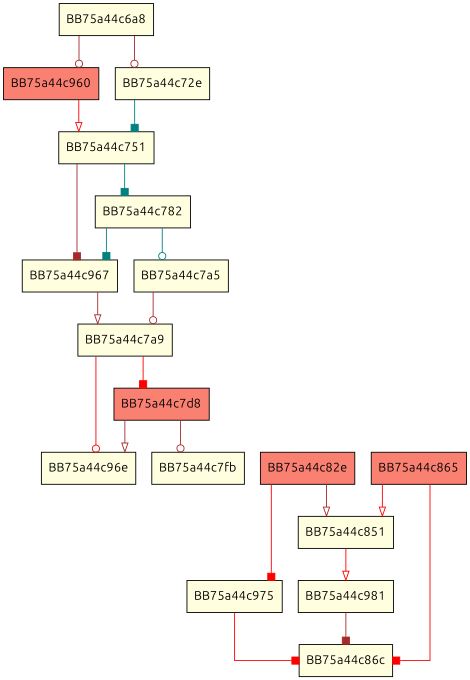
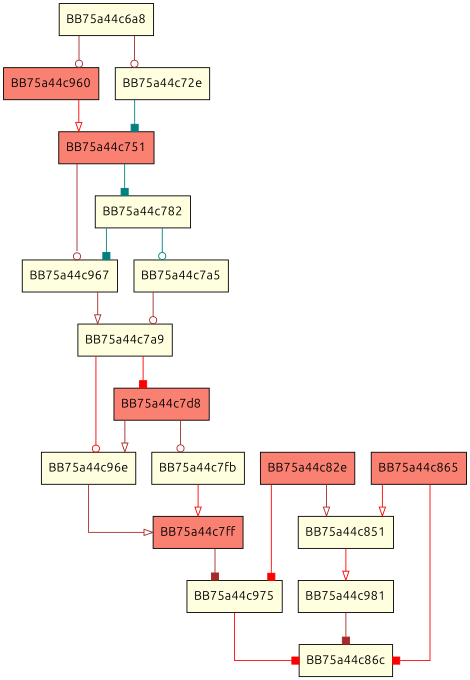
node "BB75a44c751": fillcolor lightyellow -> salmon
edge "BB75a44c751" -> "BB75a44c967": arrowhead box -> odot
node "BB75a44c7ff": added
